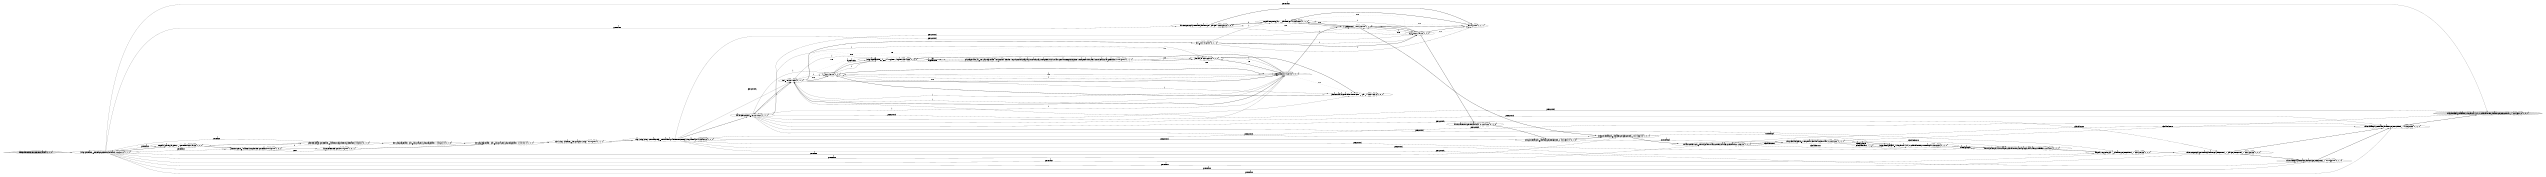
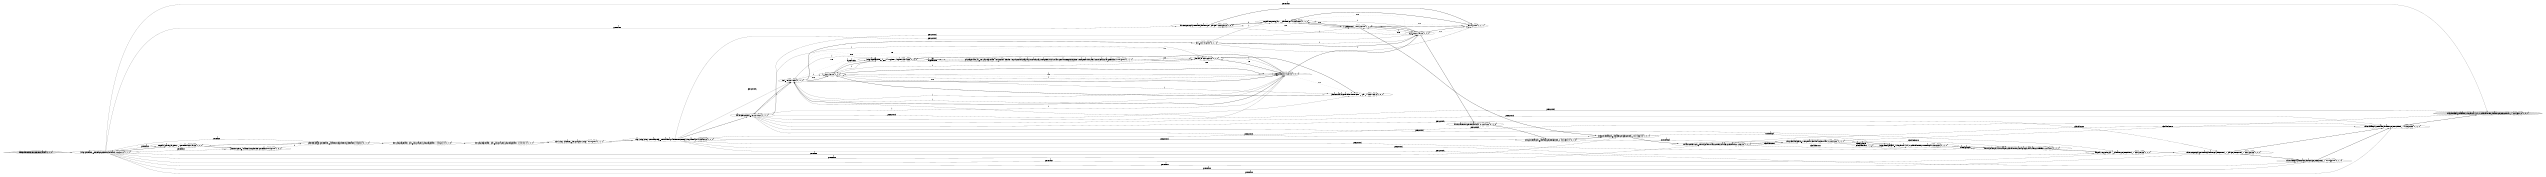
edge "i < JOB_COUNTS@@@12@@@['1', '1', '1']" -> "i < JOB_COUNTS - 1@@@20@@@['1', '1', '1']": now "i < JOB_COUNTS@@@12@@@['1', '1', '1']" -> "int i = 0@@@19@@@['1', '1', '1']"
edge "final int JOB_COUNTS = 3@@@10@@@['1', '1', '1']" -> "i++@@@13@@@['1', '1', '1']": now "jobs.add(job)@@@16@@@['1', '1', '1']" -> "i++@@@13@@@['1', '1', '1']"
node "_driver.createQueue(queue)@@@6@@@['1', '0', '1']": removed
